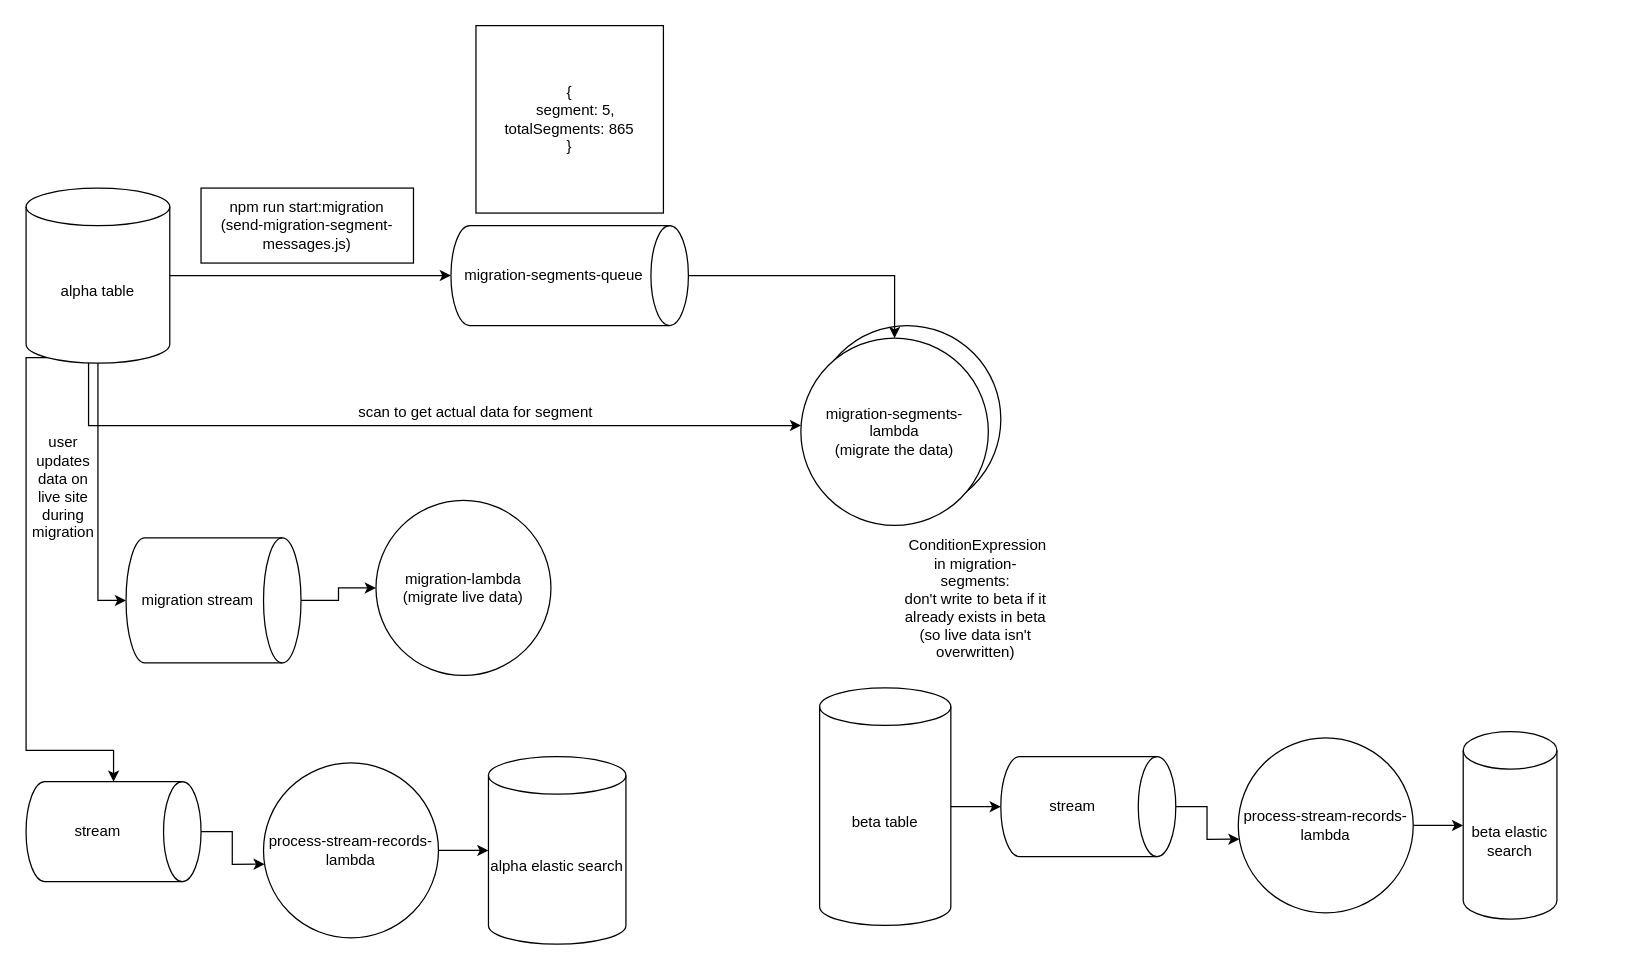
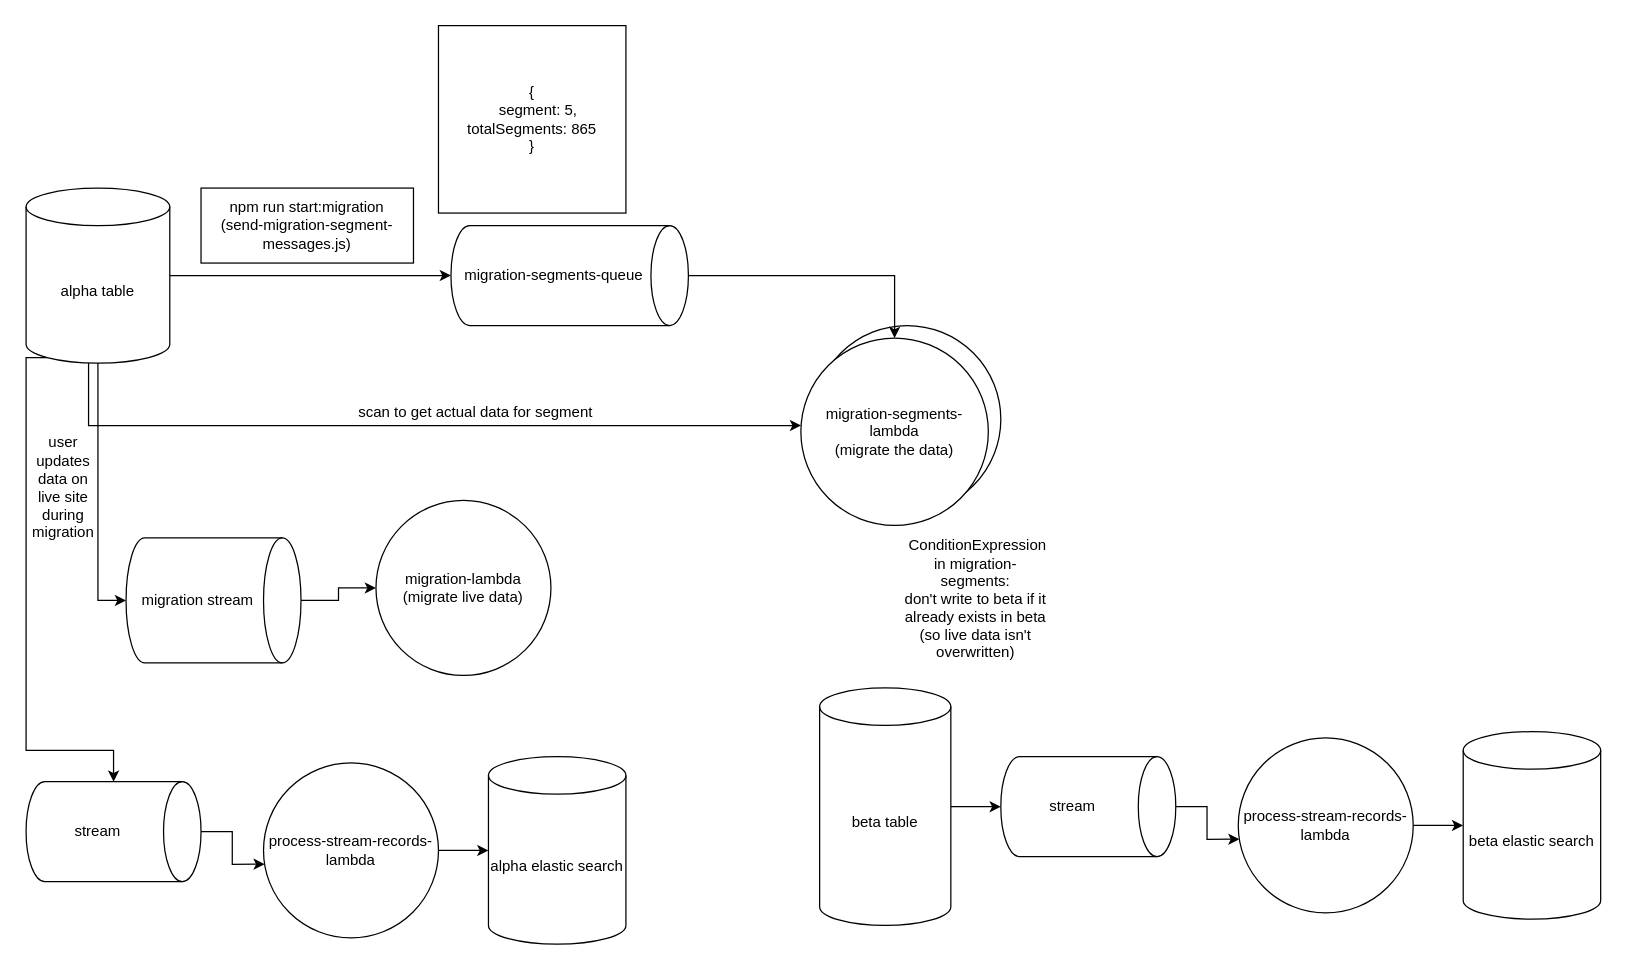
node "{ segment: 5, totalSegments: 865 }": moved (569, 119) -> (532, 119)
node "beta elastic search": size 94x188 -> 138x188
